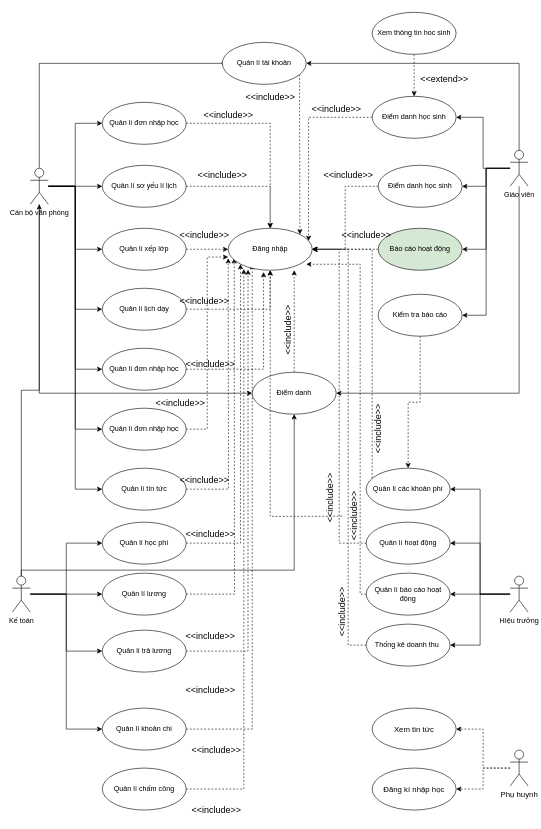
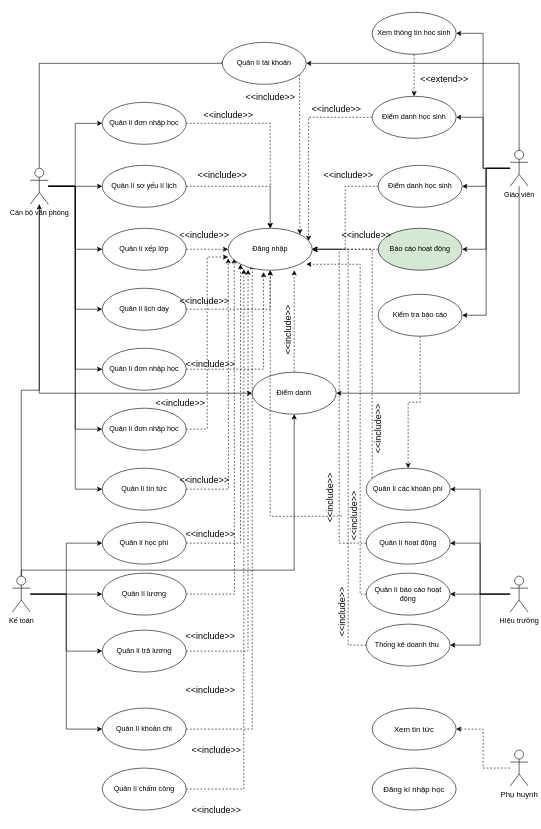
edge "Giáo viên" -> "Xem thông tin hoc sinh": added
edge "Phụ huynh" -> "Đăng kí nhập học": removed
